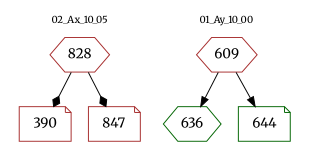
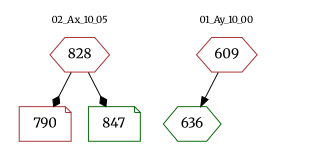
node "390": label "390" -> "790"
node "847": color brown -> darkgreen
node "644": removed
